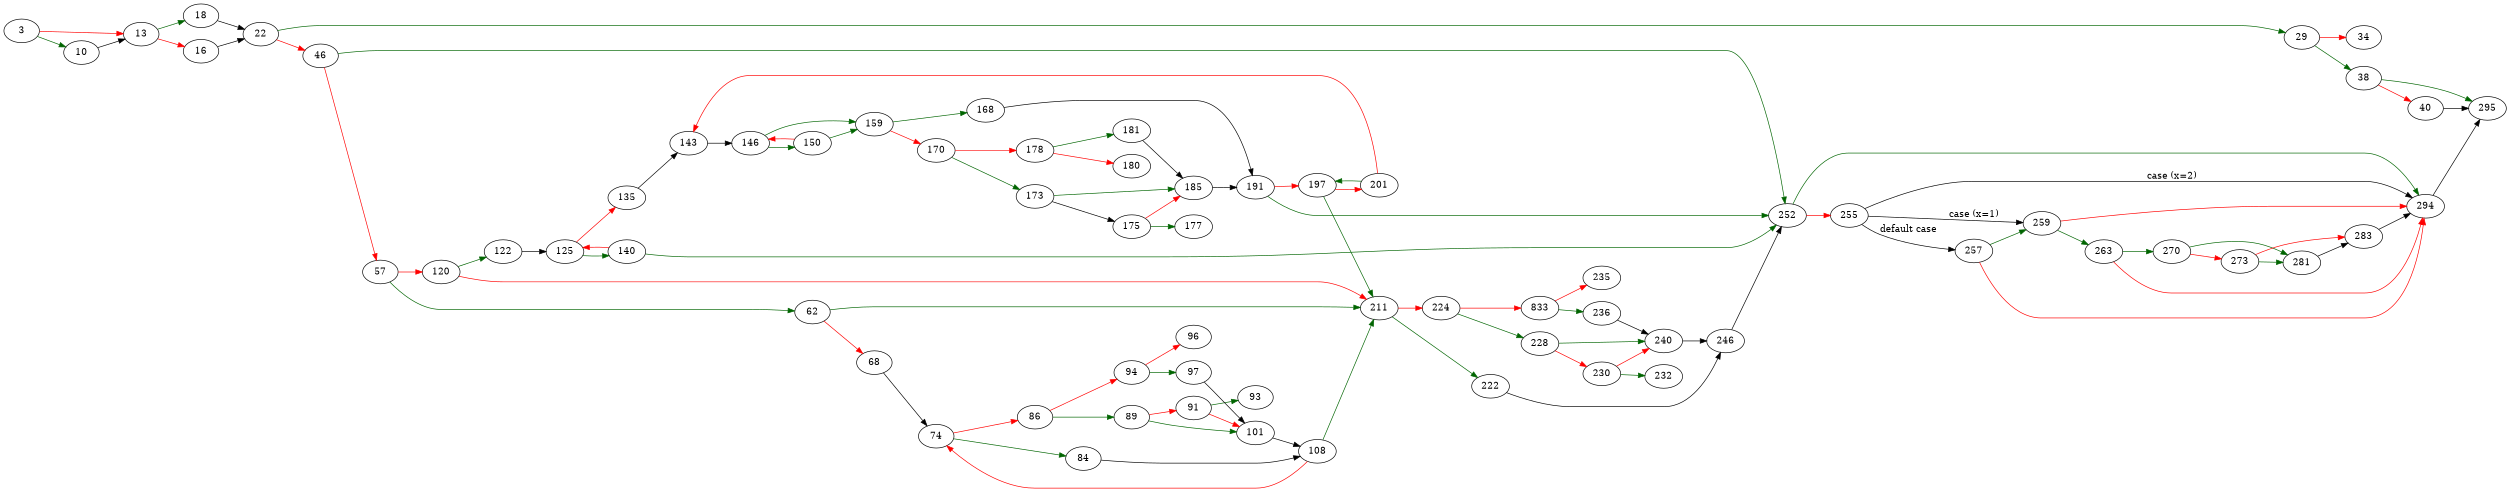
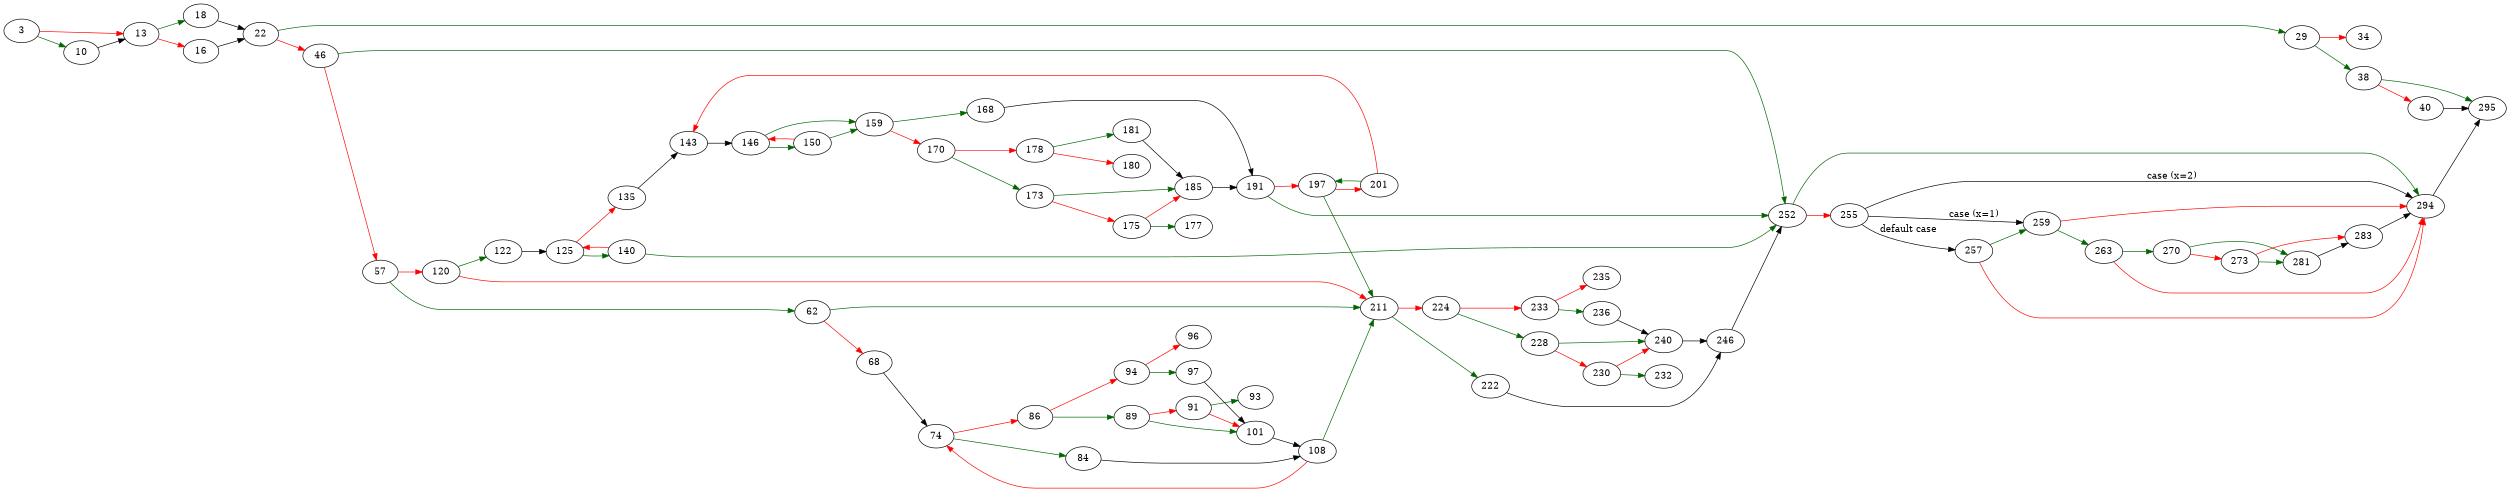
edge "173" -> "175": color black -> red
node "833": label "833" -> "233"
